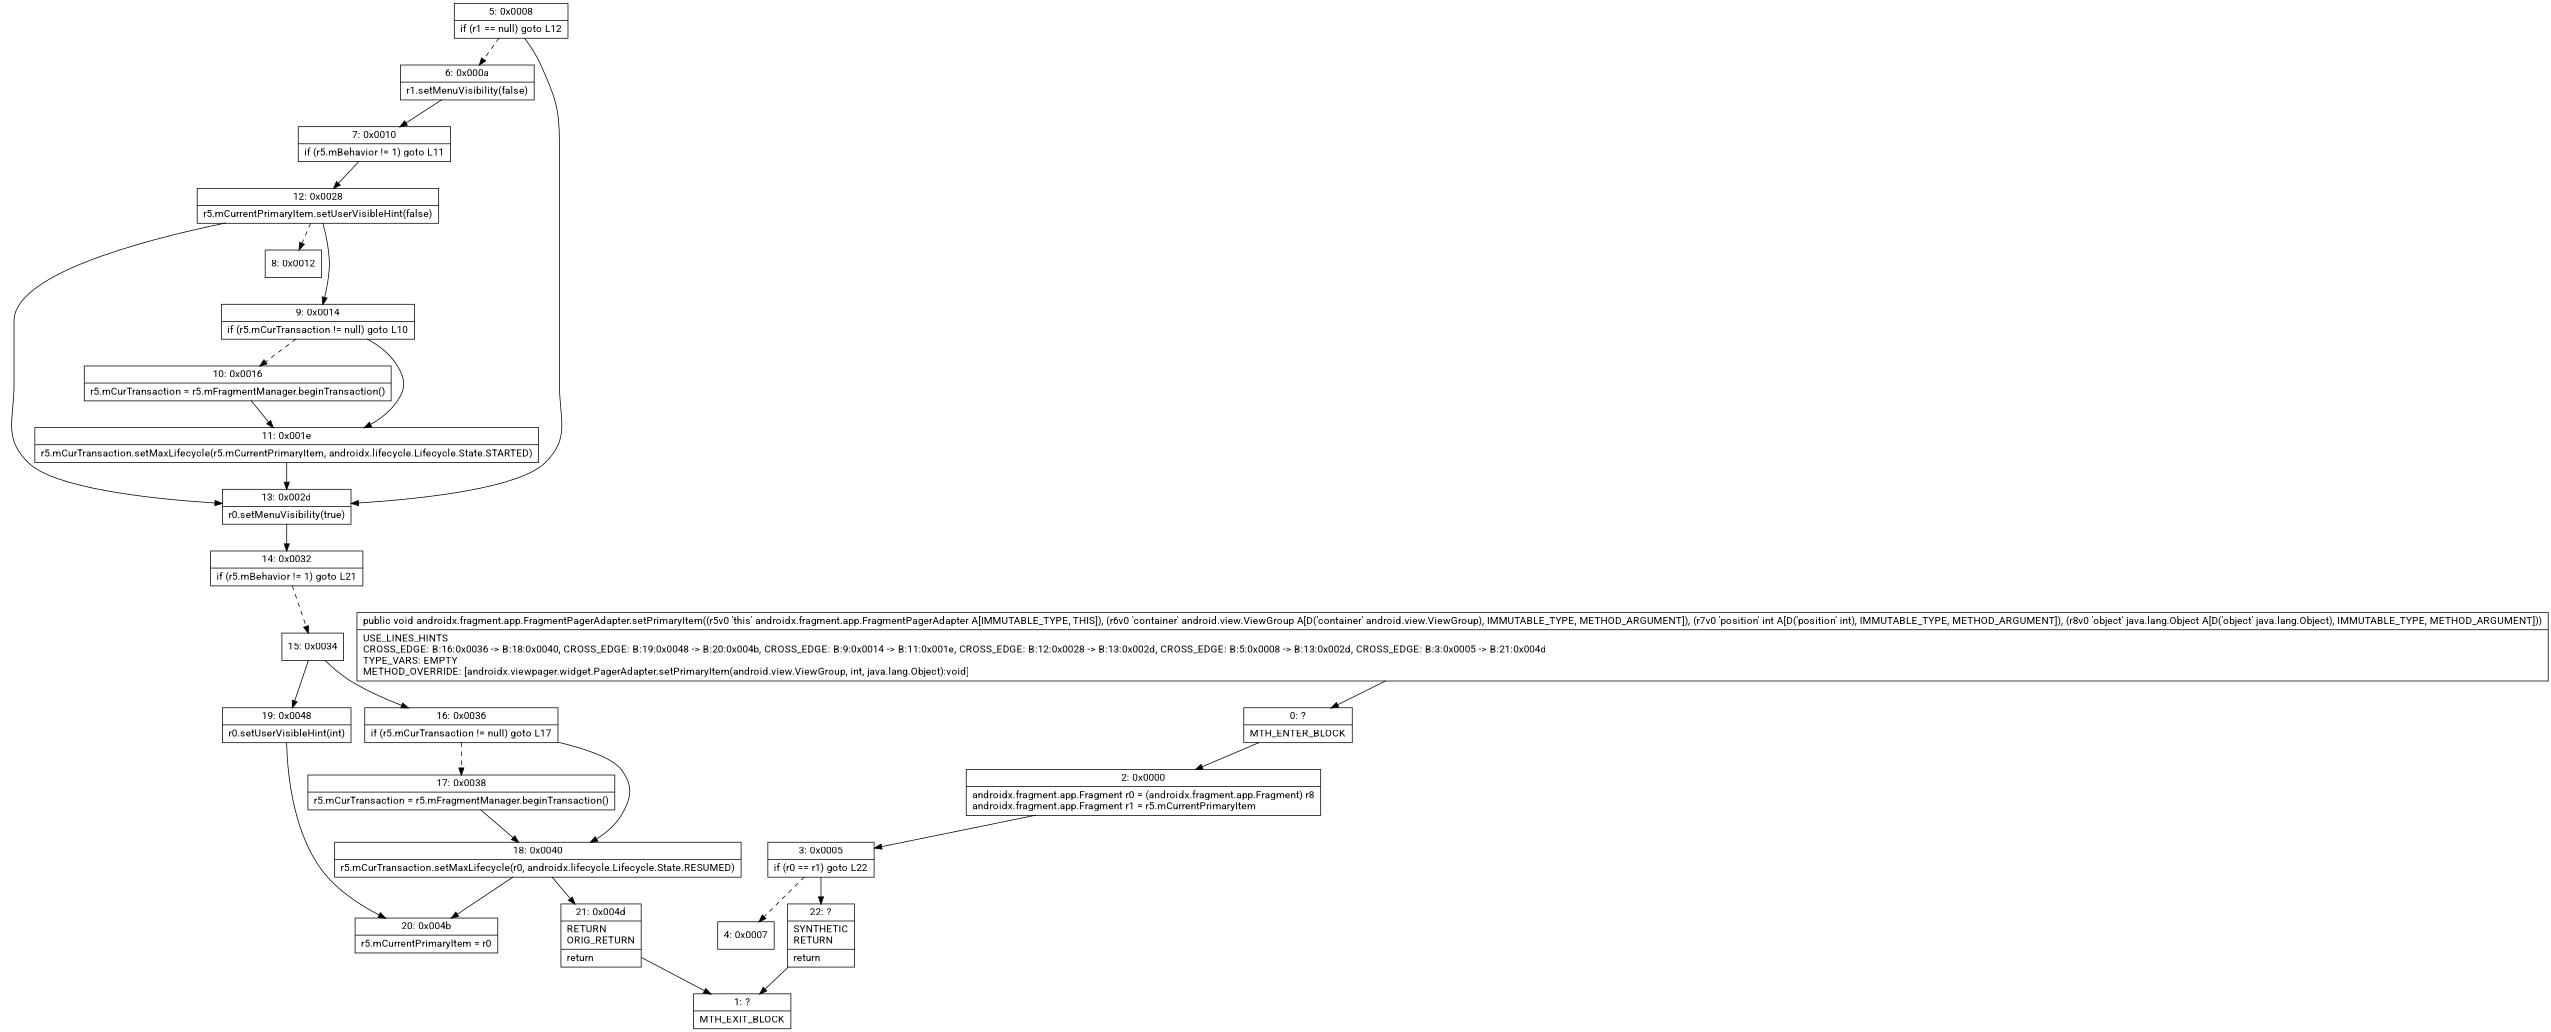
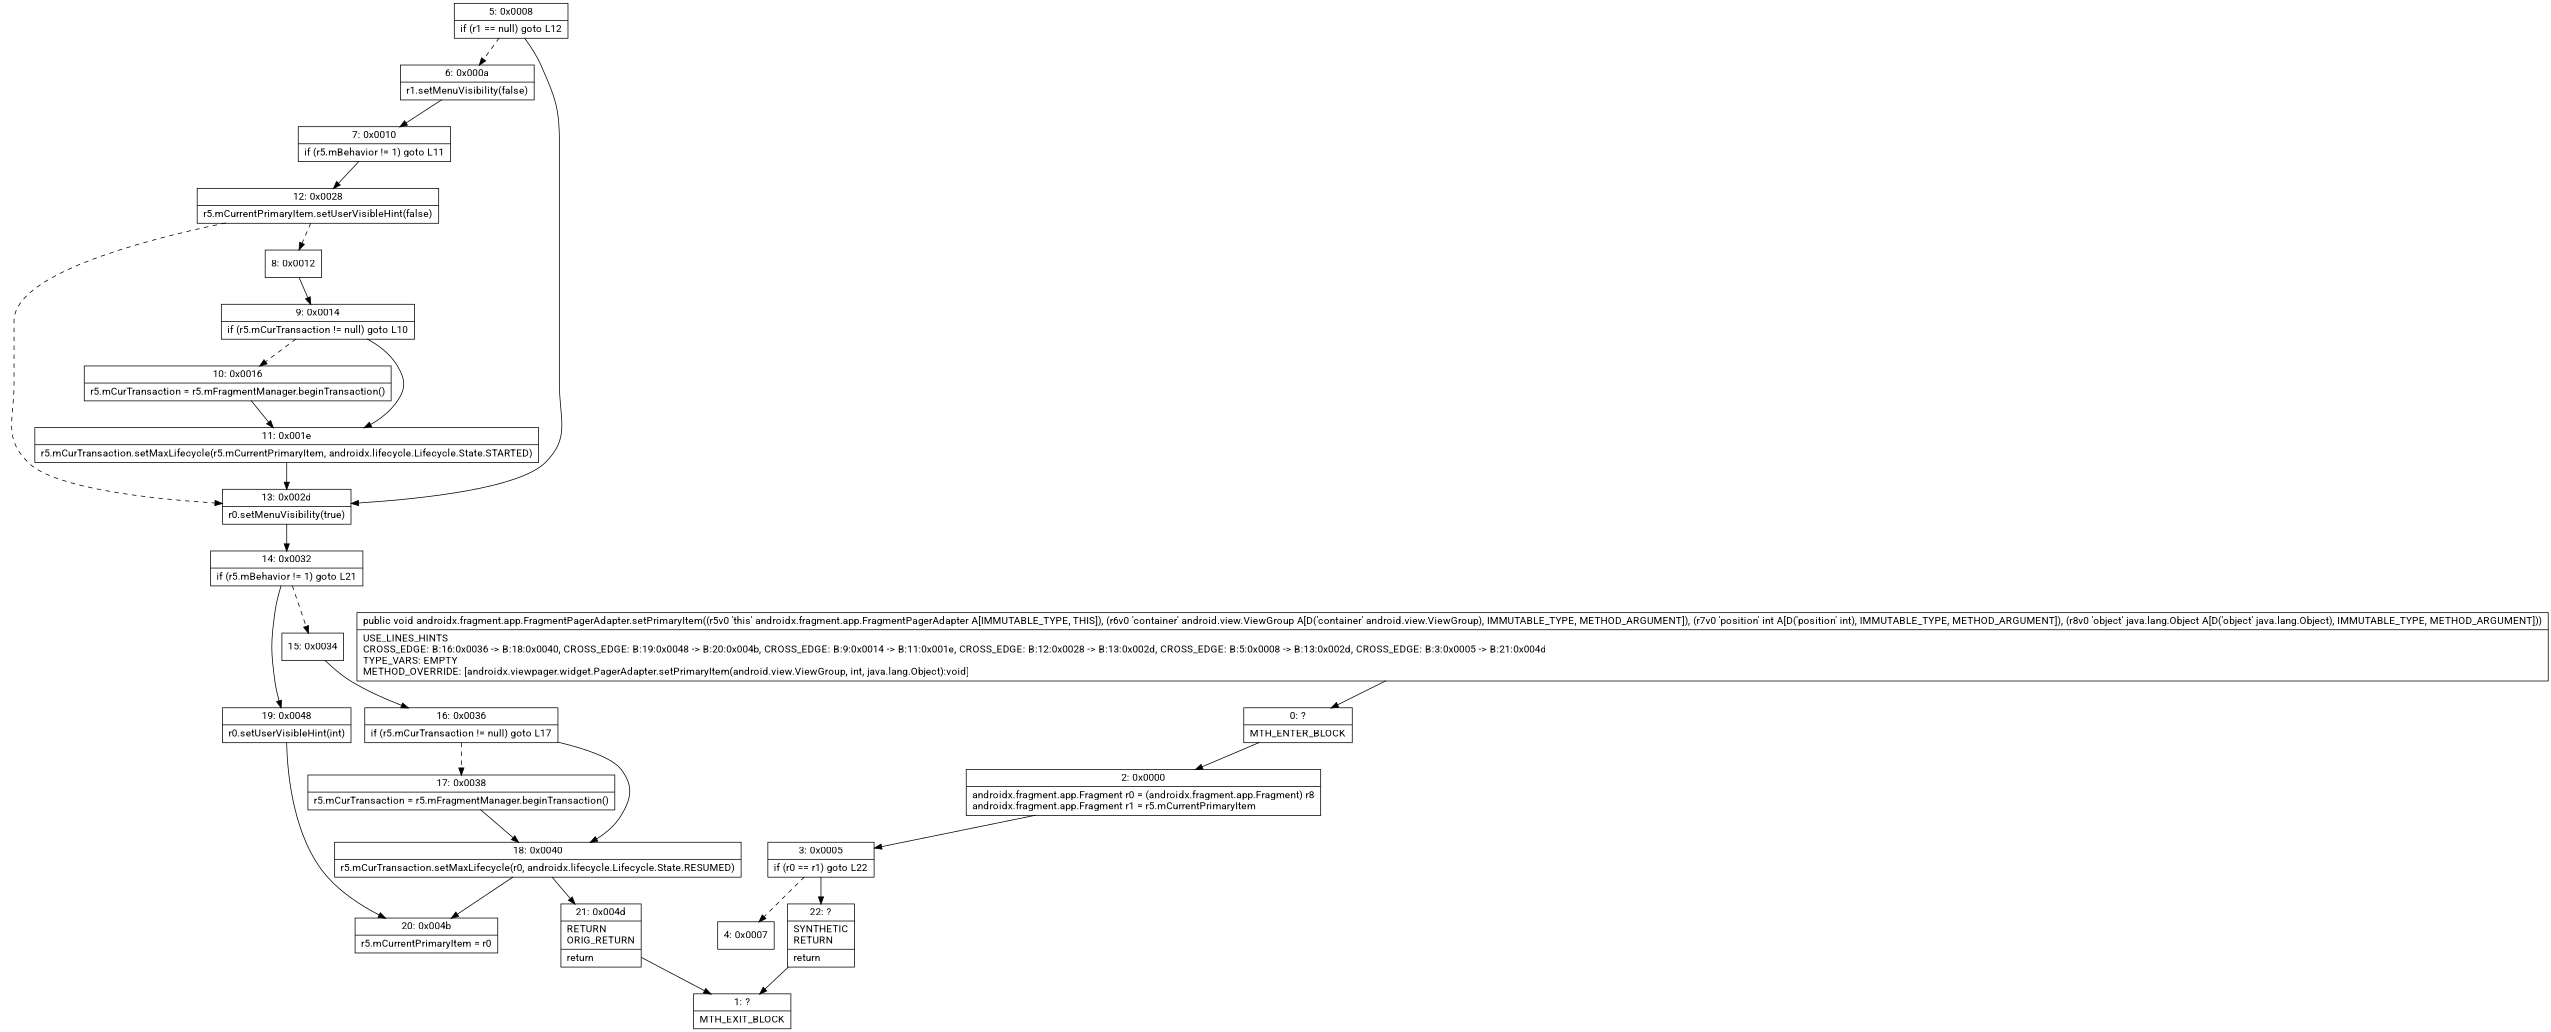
edge "12: 0x0028" -> "9: 0x0014": now "8: 0x0012" -> "9: 0x0014"
edge "12: 0x0028" -> "13: 0x002d": style solid -> dashed
edge "15: 0x0034" -> "19: 0x0048": now "14: 0x0032" -> "19: 0x0048"
